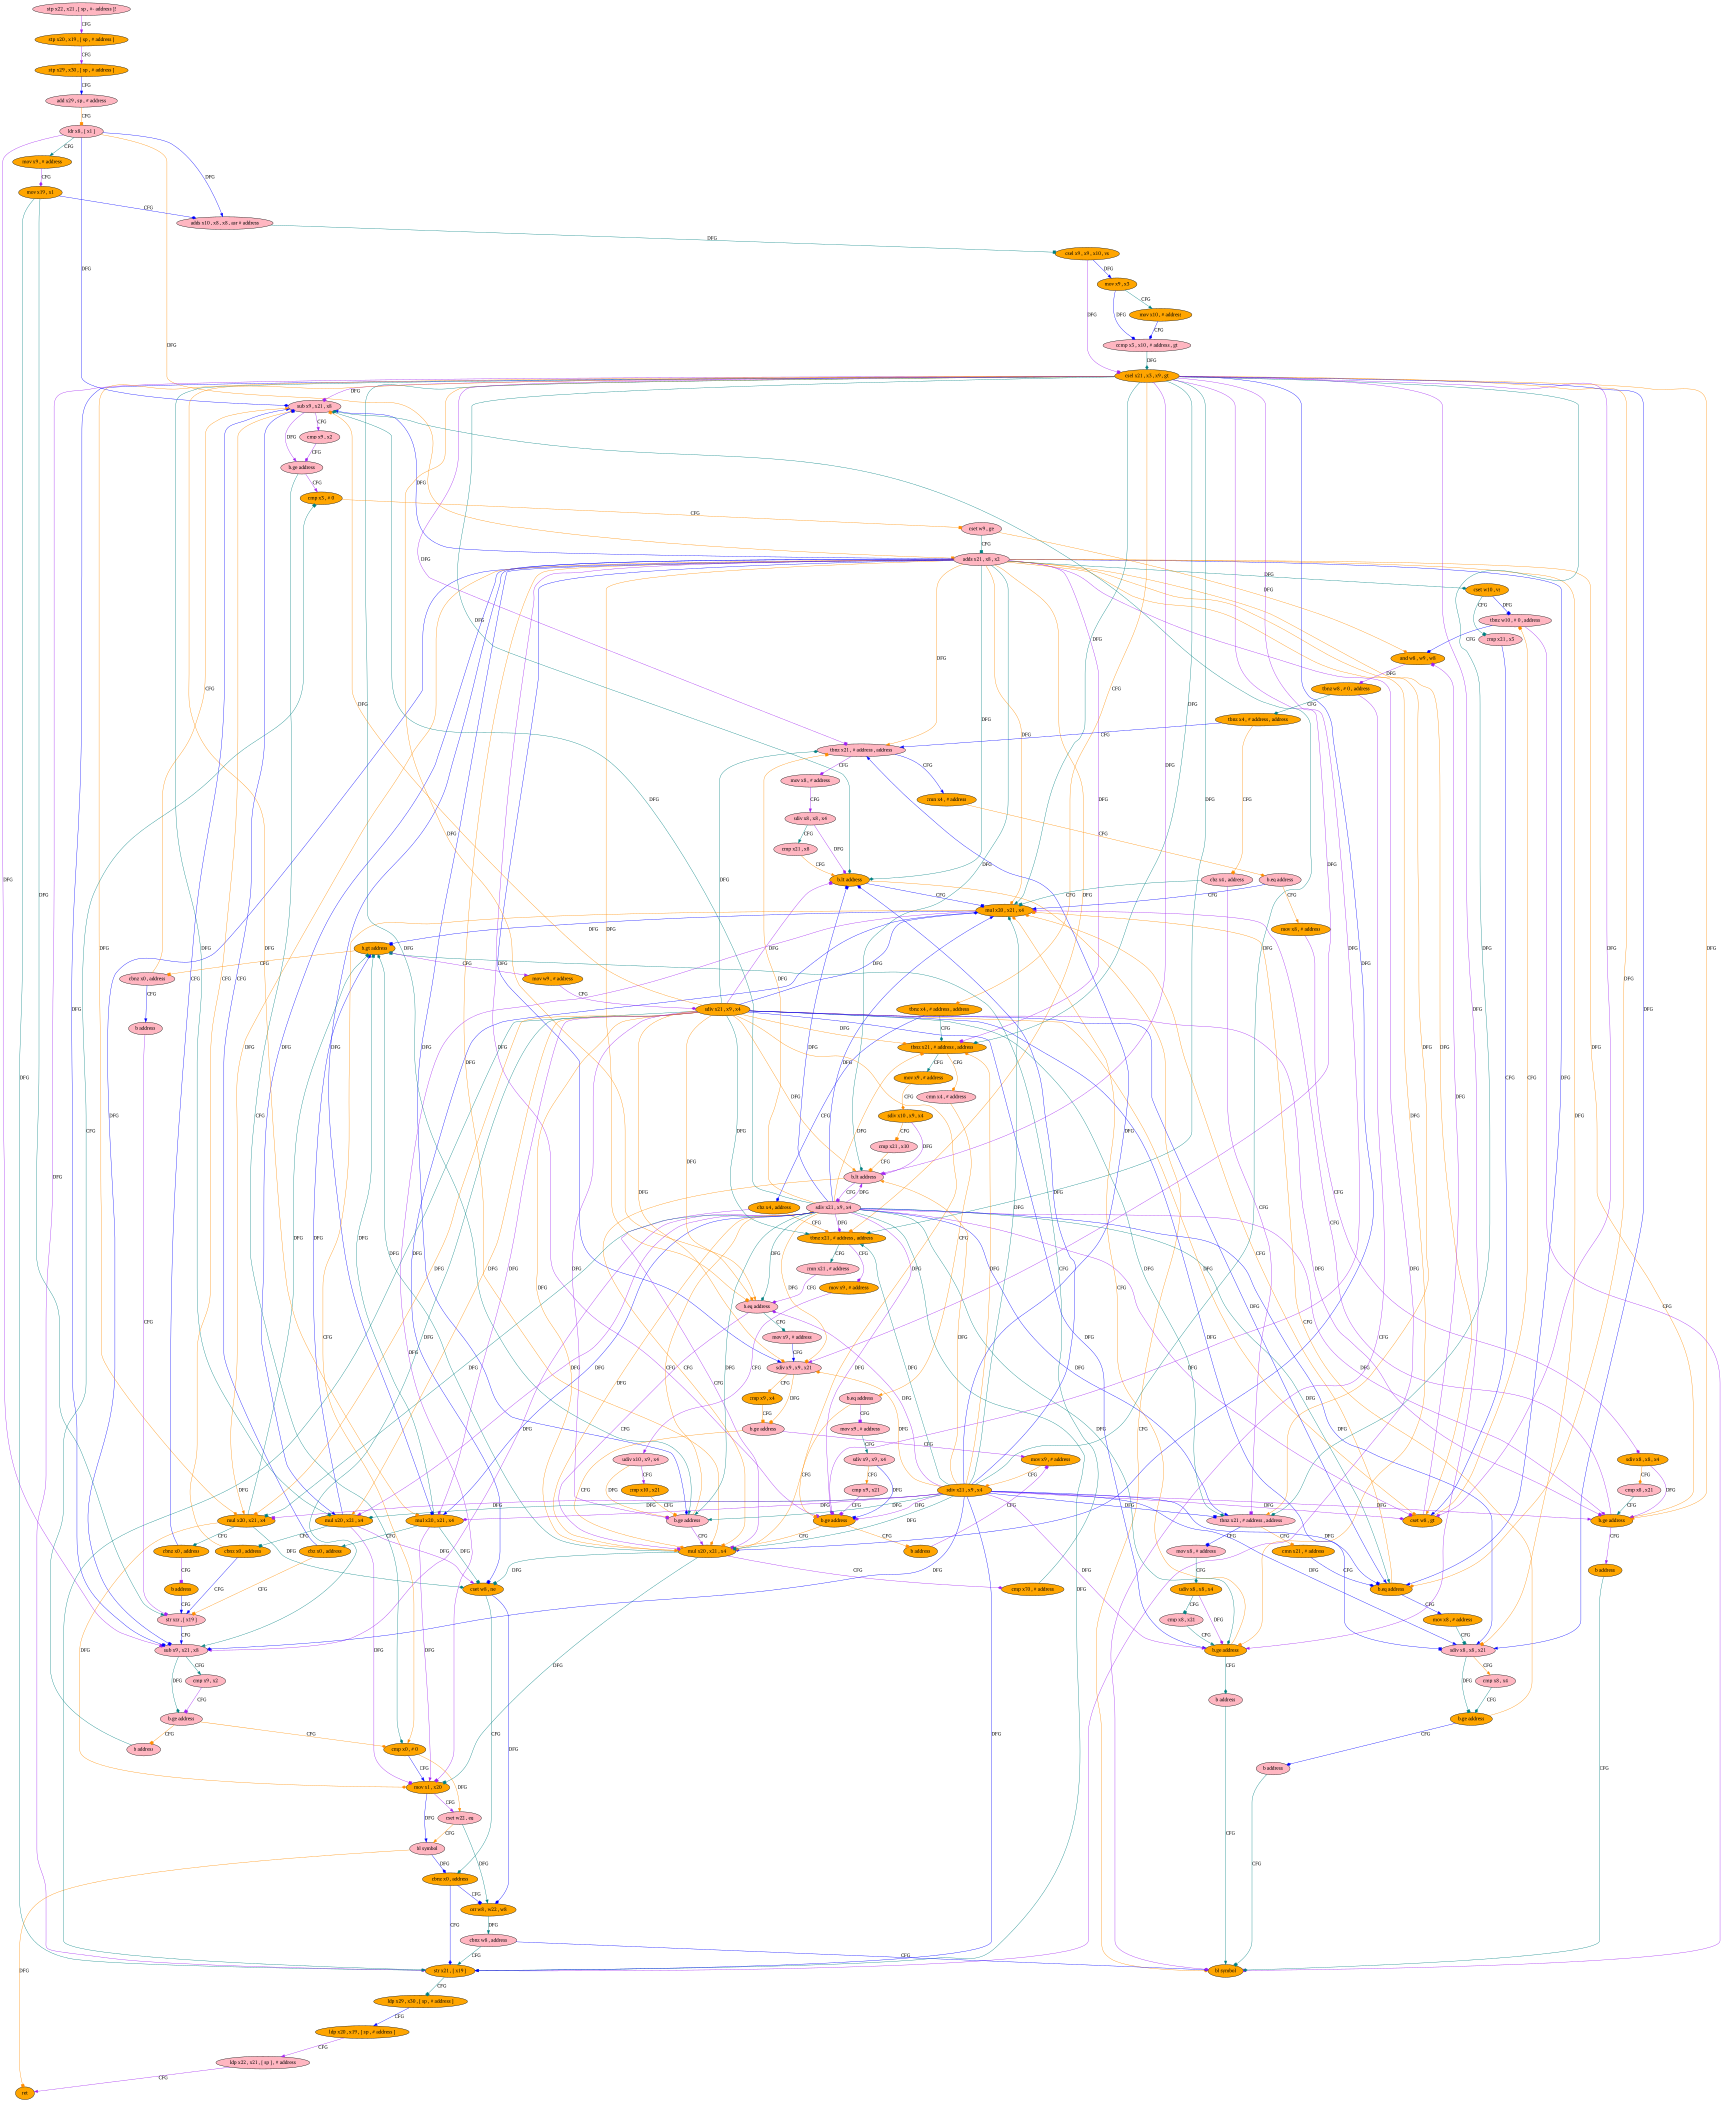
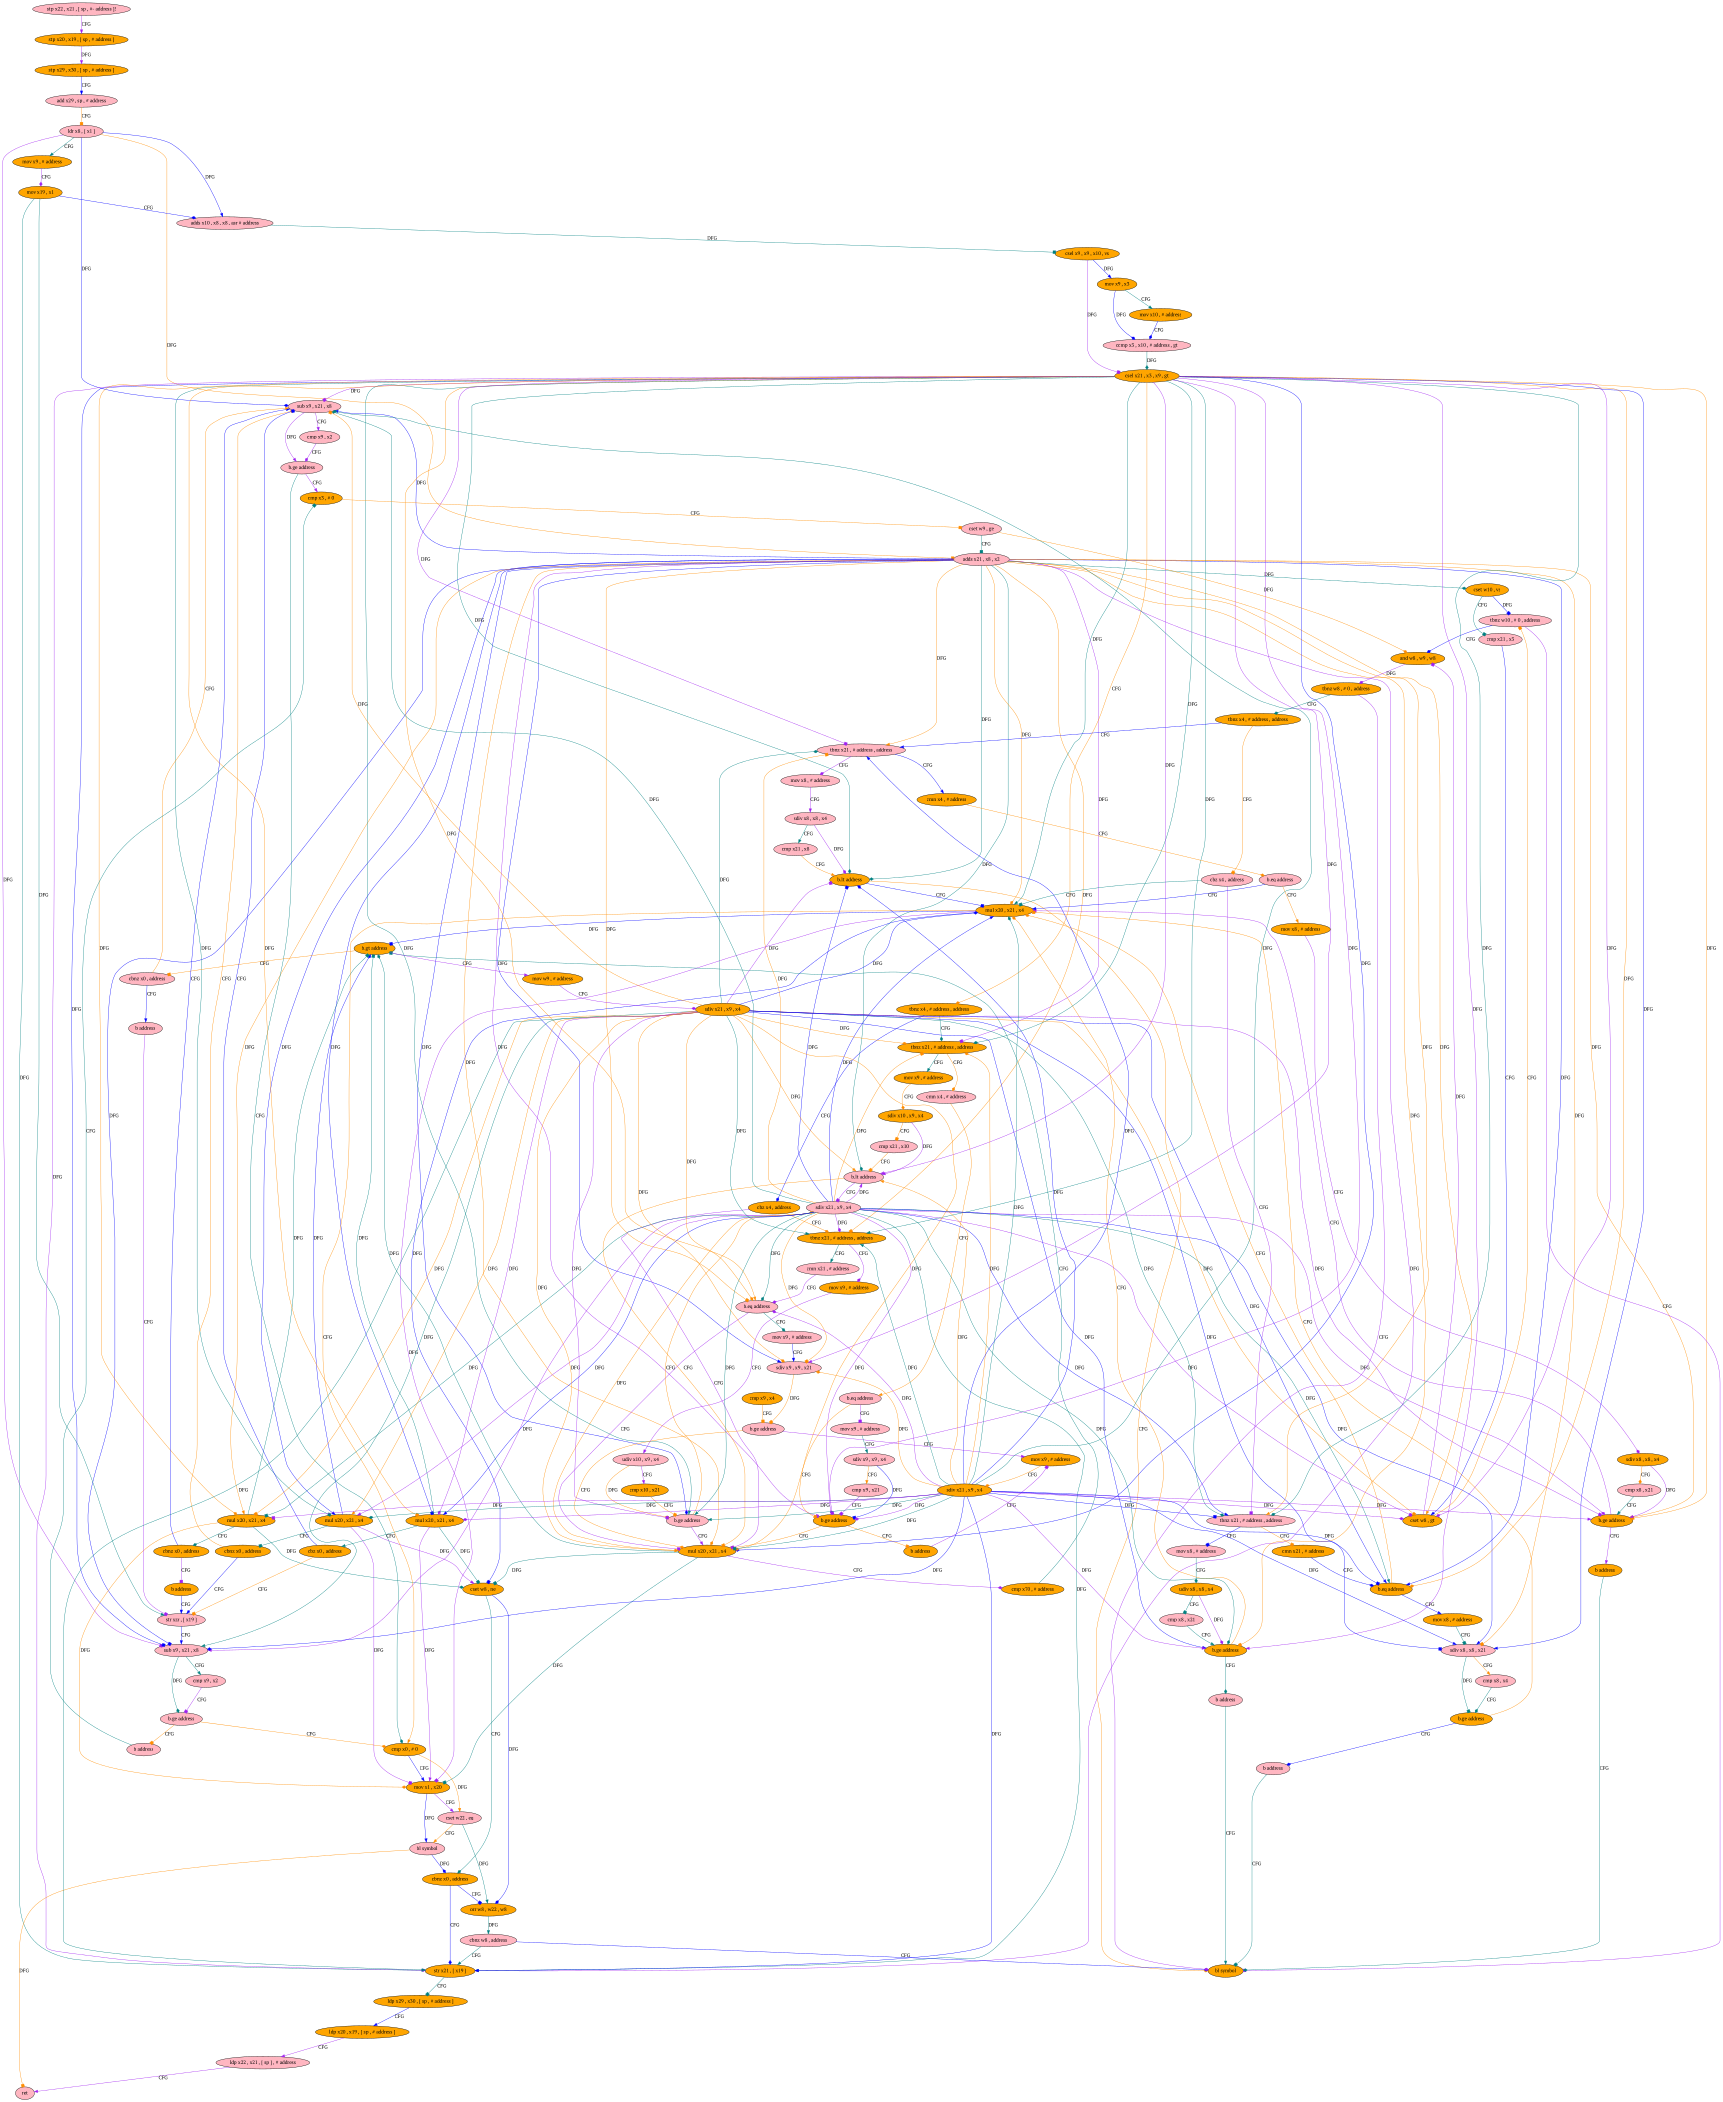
edge "stp x20 , x19 , [ sp , # address ]" -> "stp x29 , x30 , [ sp , # address ]": label "CFG" -> "DFG"
edge "sdiv x9 , x9 , x21" -> "cmp x9 , x4": removed, label "CFG"
node "ret": fillcolor orange -> lightpink
